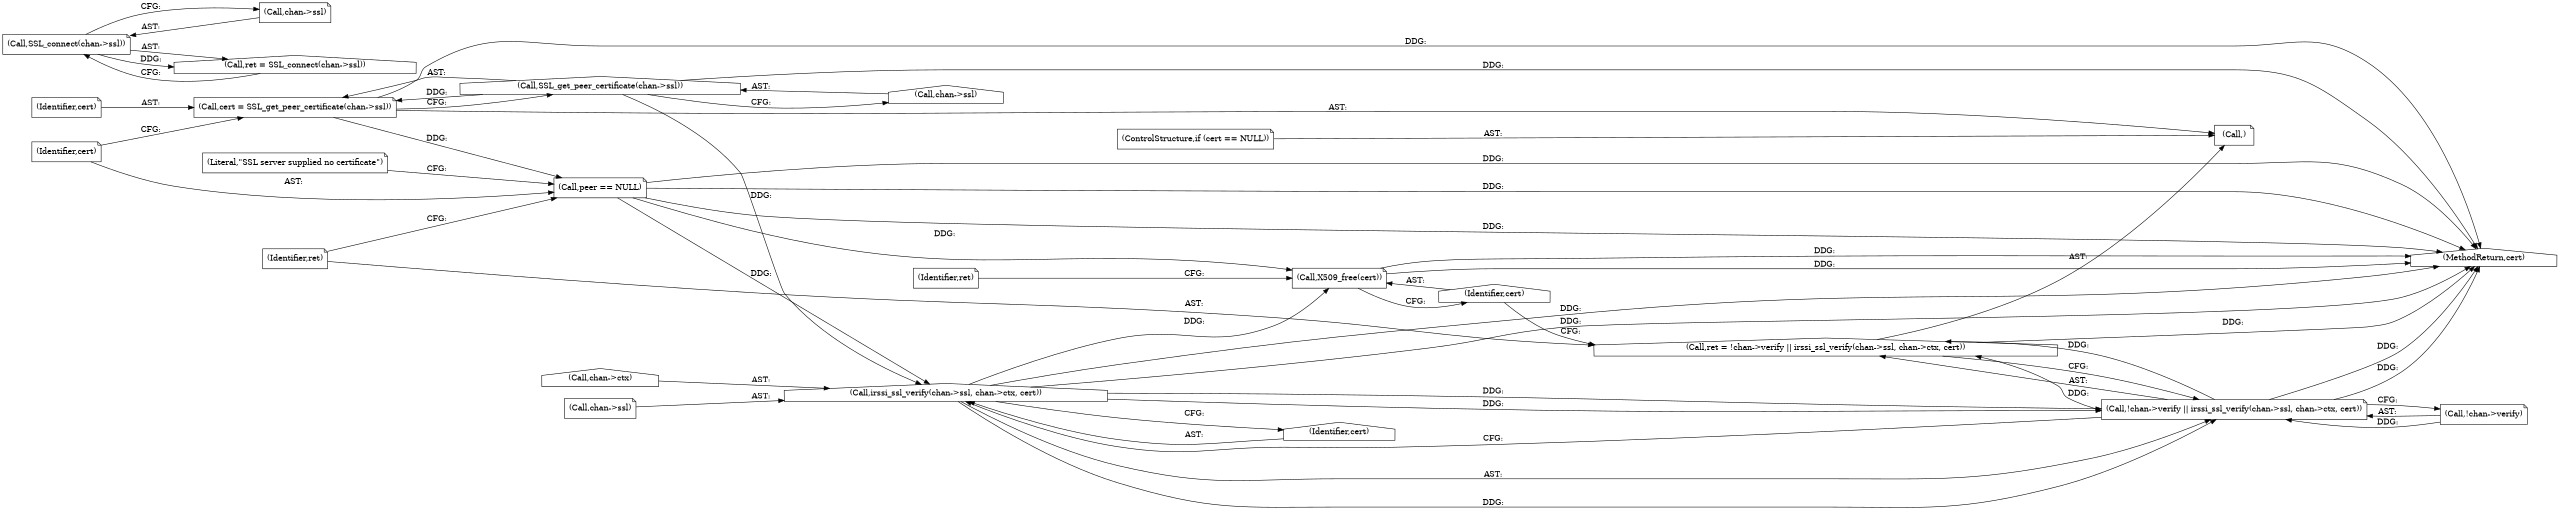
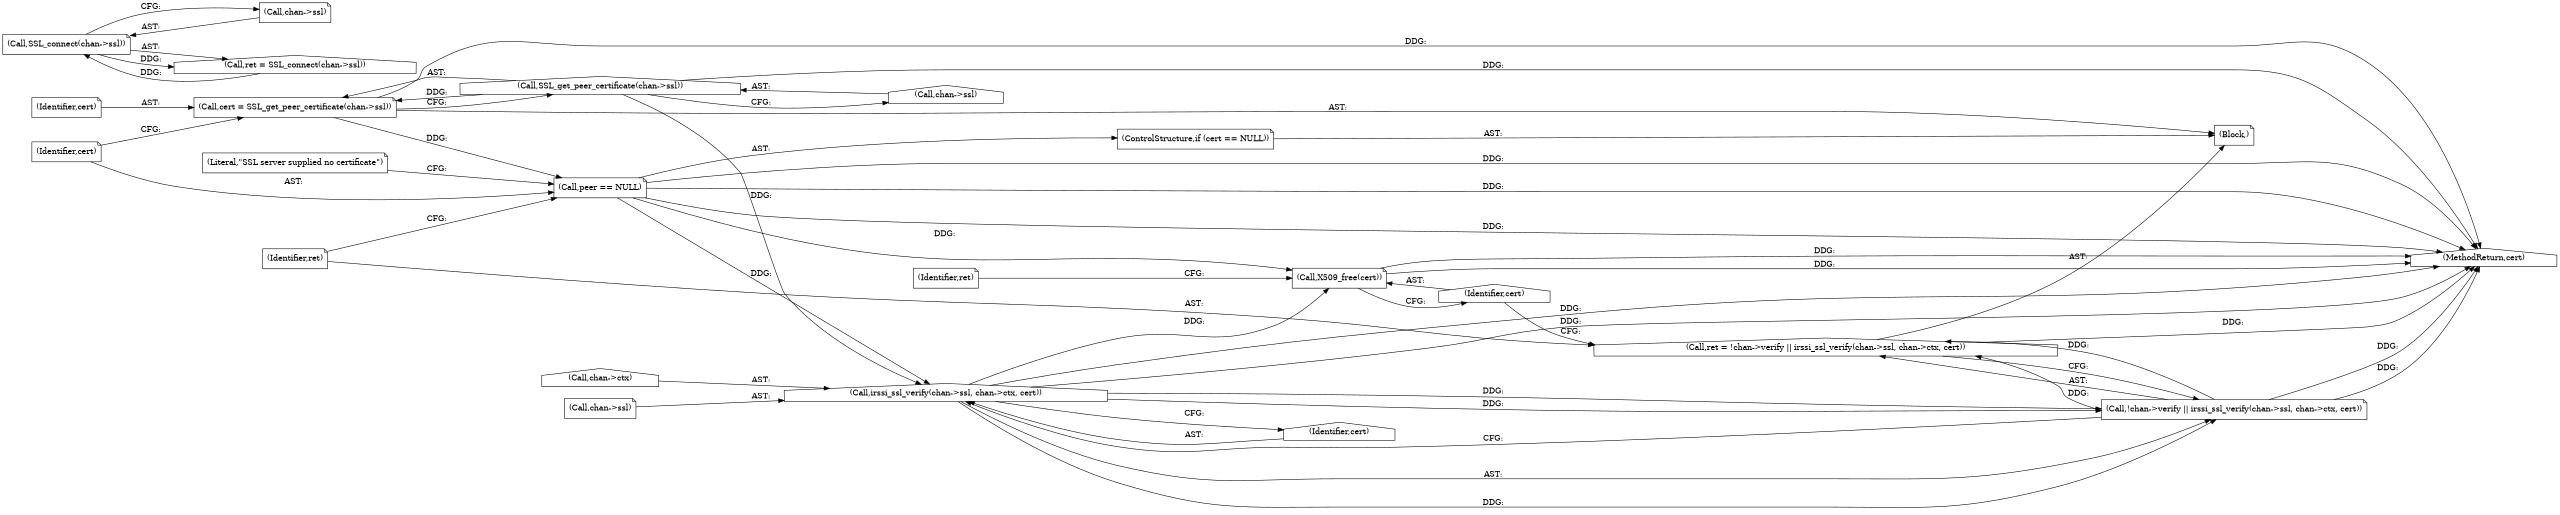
edge "(Call,ret = SSL_connect(chan->ssl))" -> "(Call,SSL_connect(chan->ssl))": label "CFG: " -> "DDG: "
node "(Call,)": label "(Call,)" -> "(Block,)"
edge "(Call,peer == NULL)" -> "(ControlStructure,if (cert == NULL))": added, label "AST:"
node "(Call,!chan->verify)": removed
